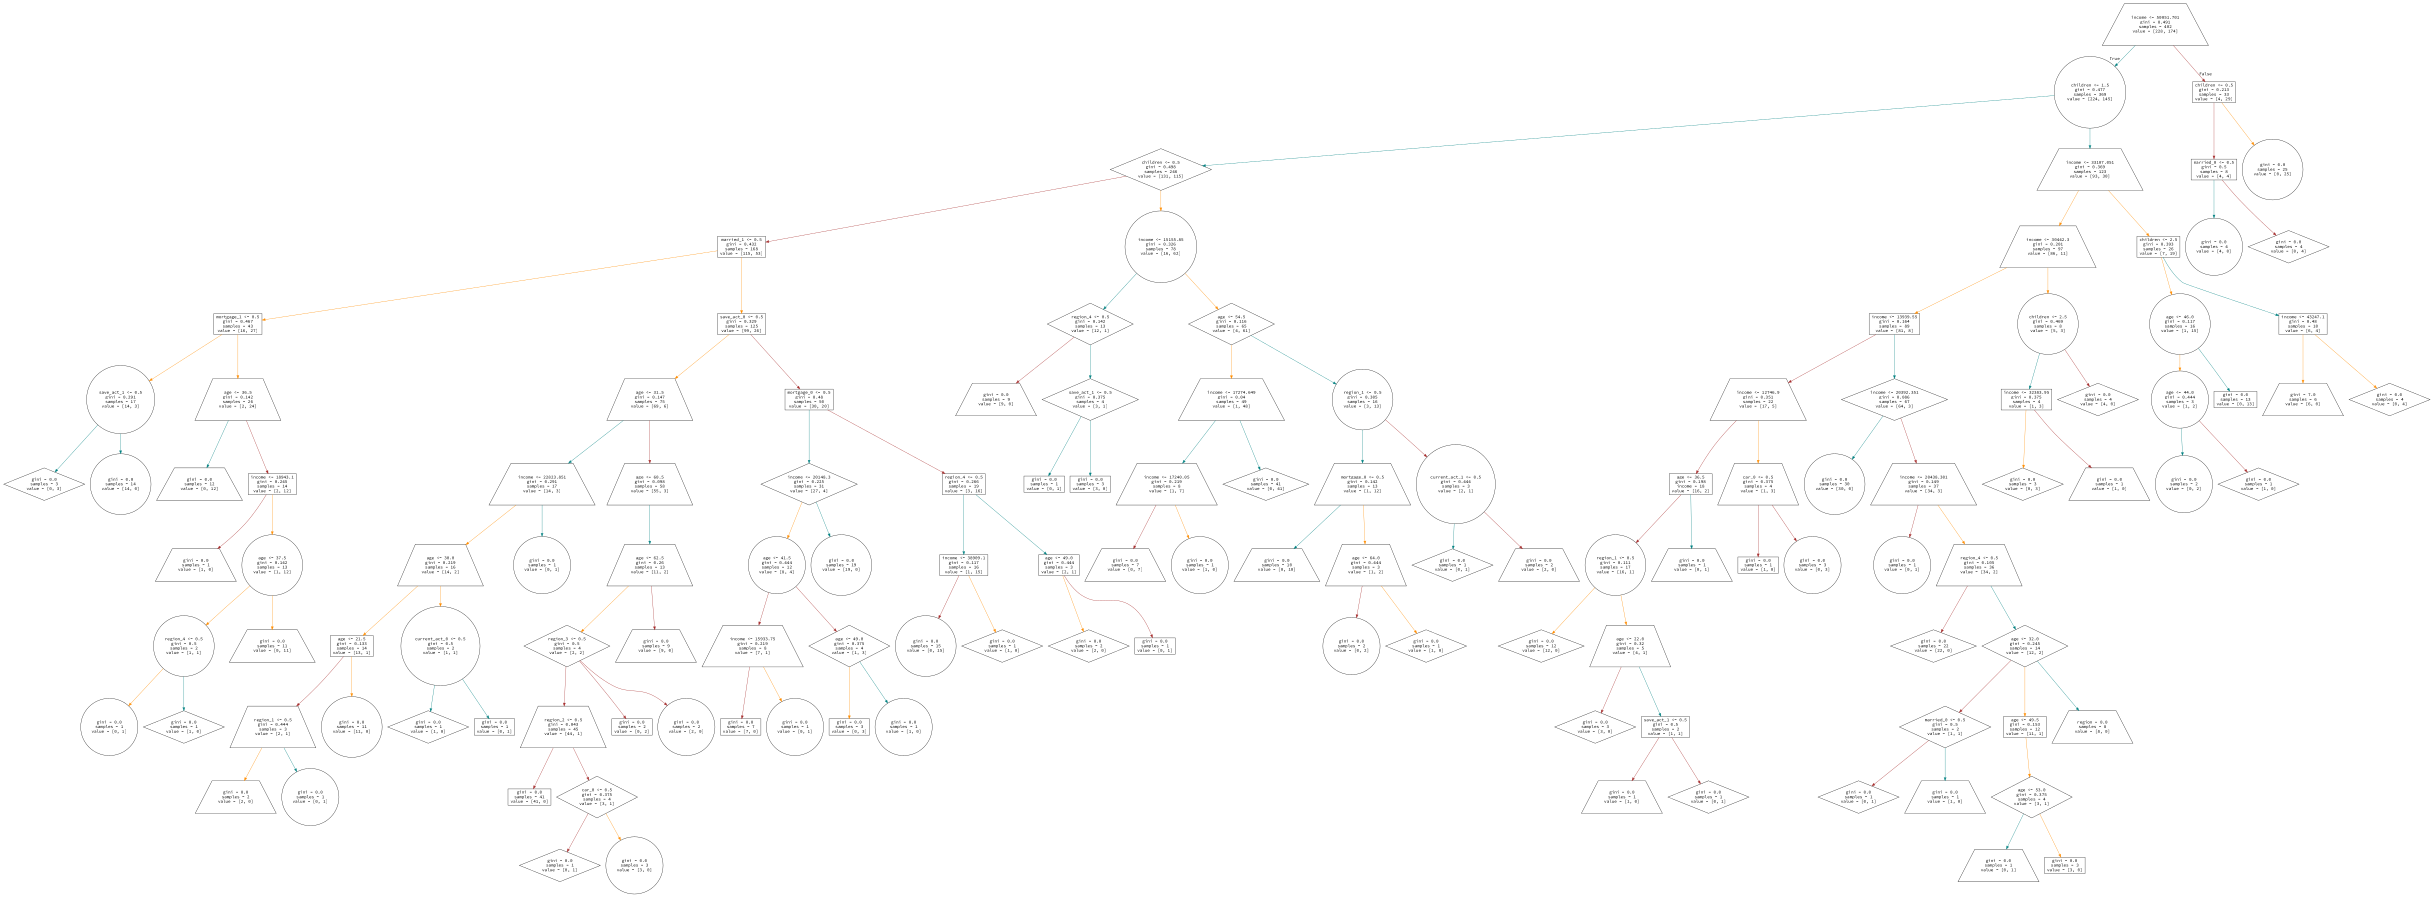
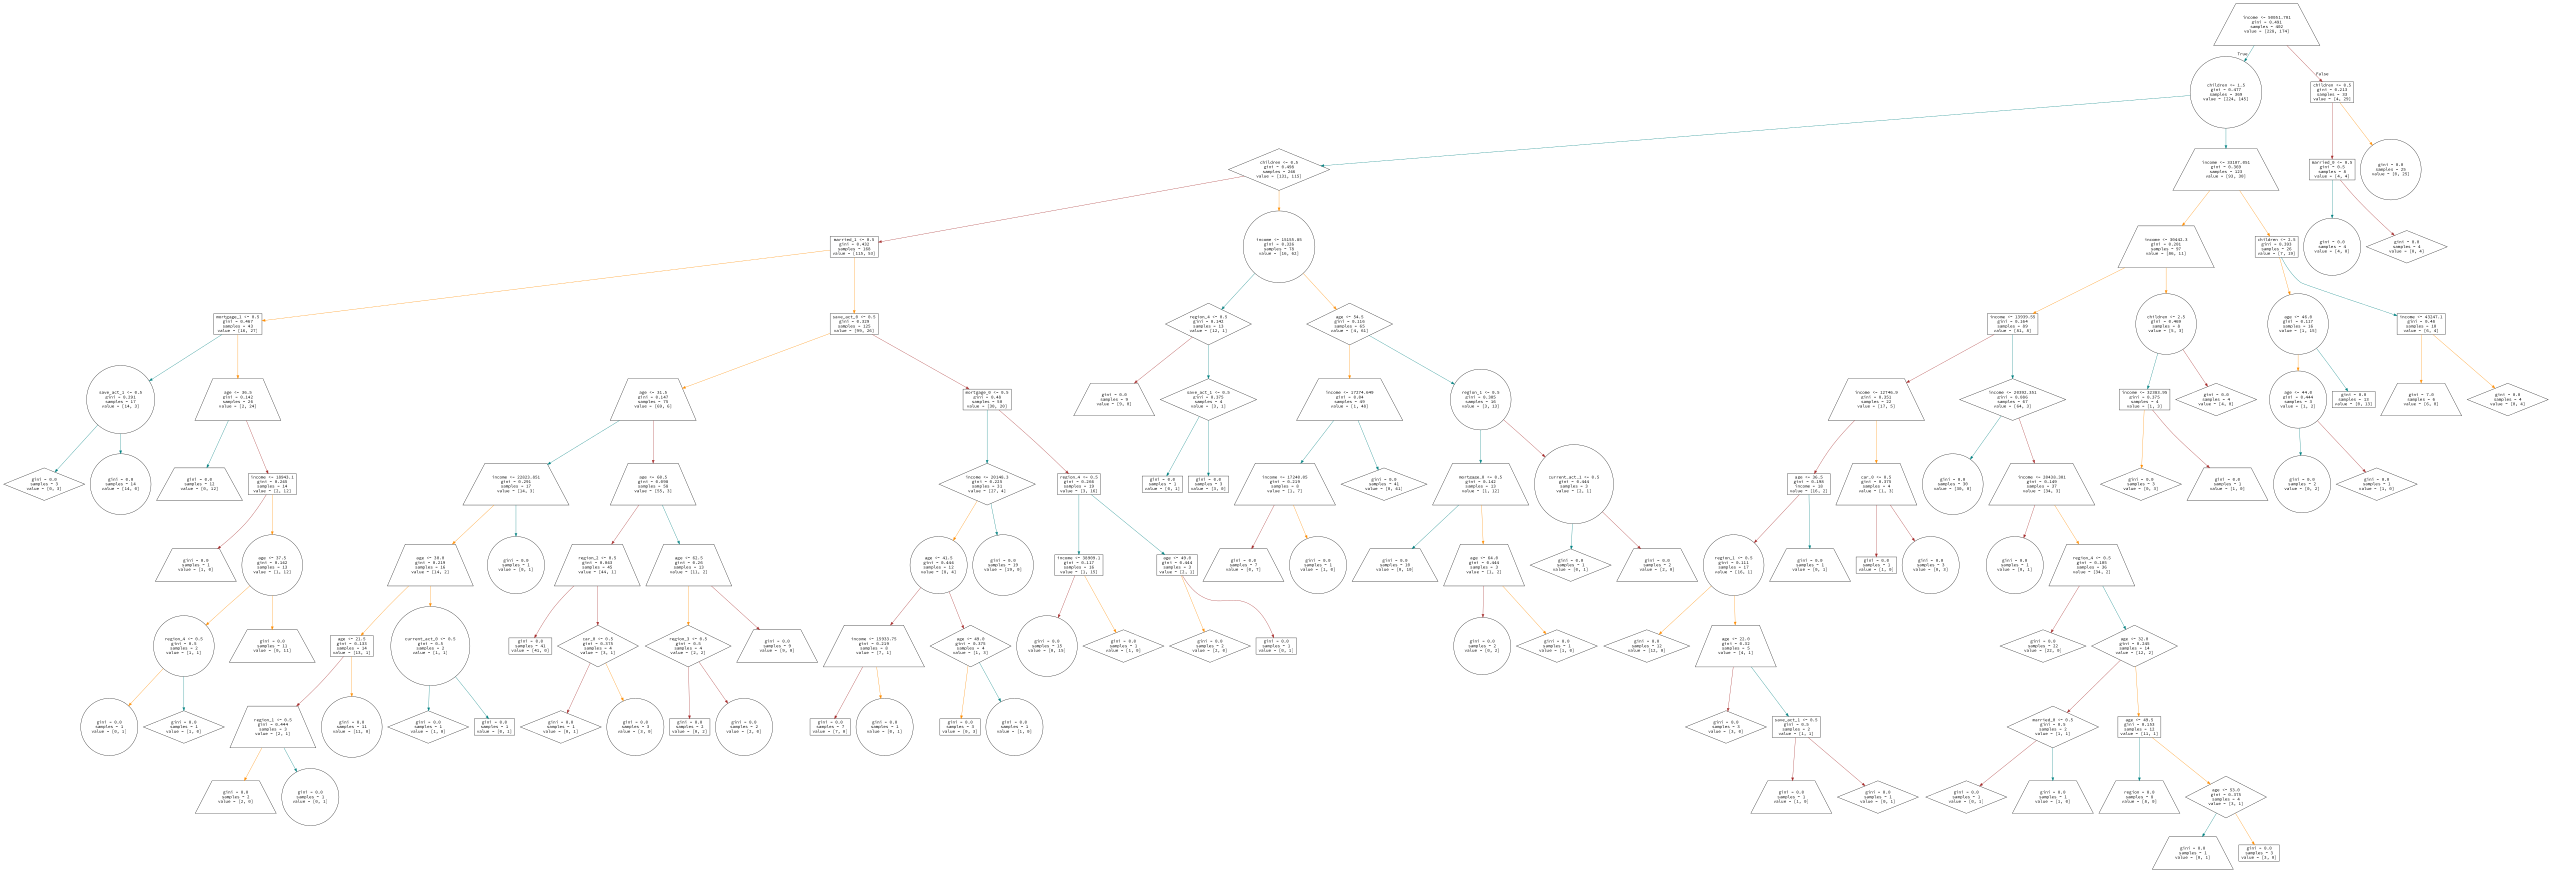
edge "mortgage_1 <= 0.5 gini = 0.467 samples = 43 value = [16, 27]" -> "save_act_1 <= 0.5 gini = 0.291 samples = 17 value = [14, 3]": color darkorange -> teal
edge "region_3 <= 0.5 gini = 0.5 samples = 4 value = [2, 2]" -> "region_2 <= 0.5 gini = 0.043 samples = 45 value = [44, 1]": now "age <= 60.5 gini = 0.098 samples = 58 value = [55, 3]" -> "region_2 <= 0.5 gini = 0.043 samples = 45 value = [44, 1]"
edge "age <= 32.0 gini = 0.245 samples = 14 value = [12, 2]" -> "region = 0.0 samples = 8 value = [8, 0]": now "age <= 49.5 gini = 0.153 samples = 12 value = [11, 1]" -> "region = 0.0 samples = 8 value = [8, 0]"
